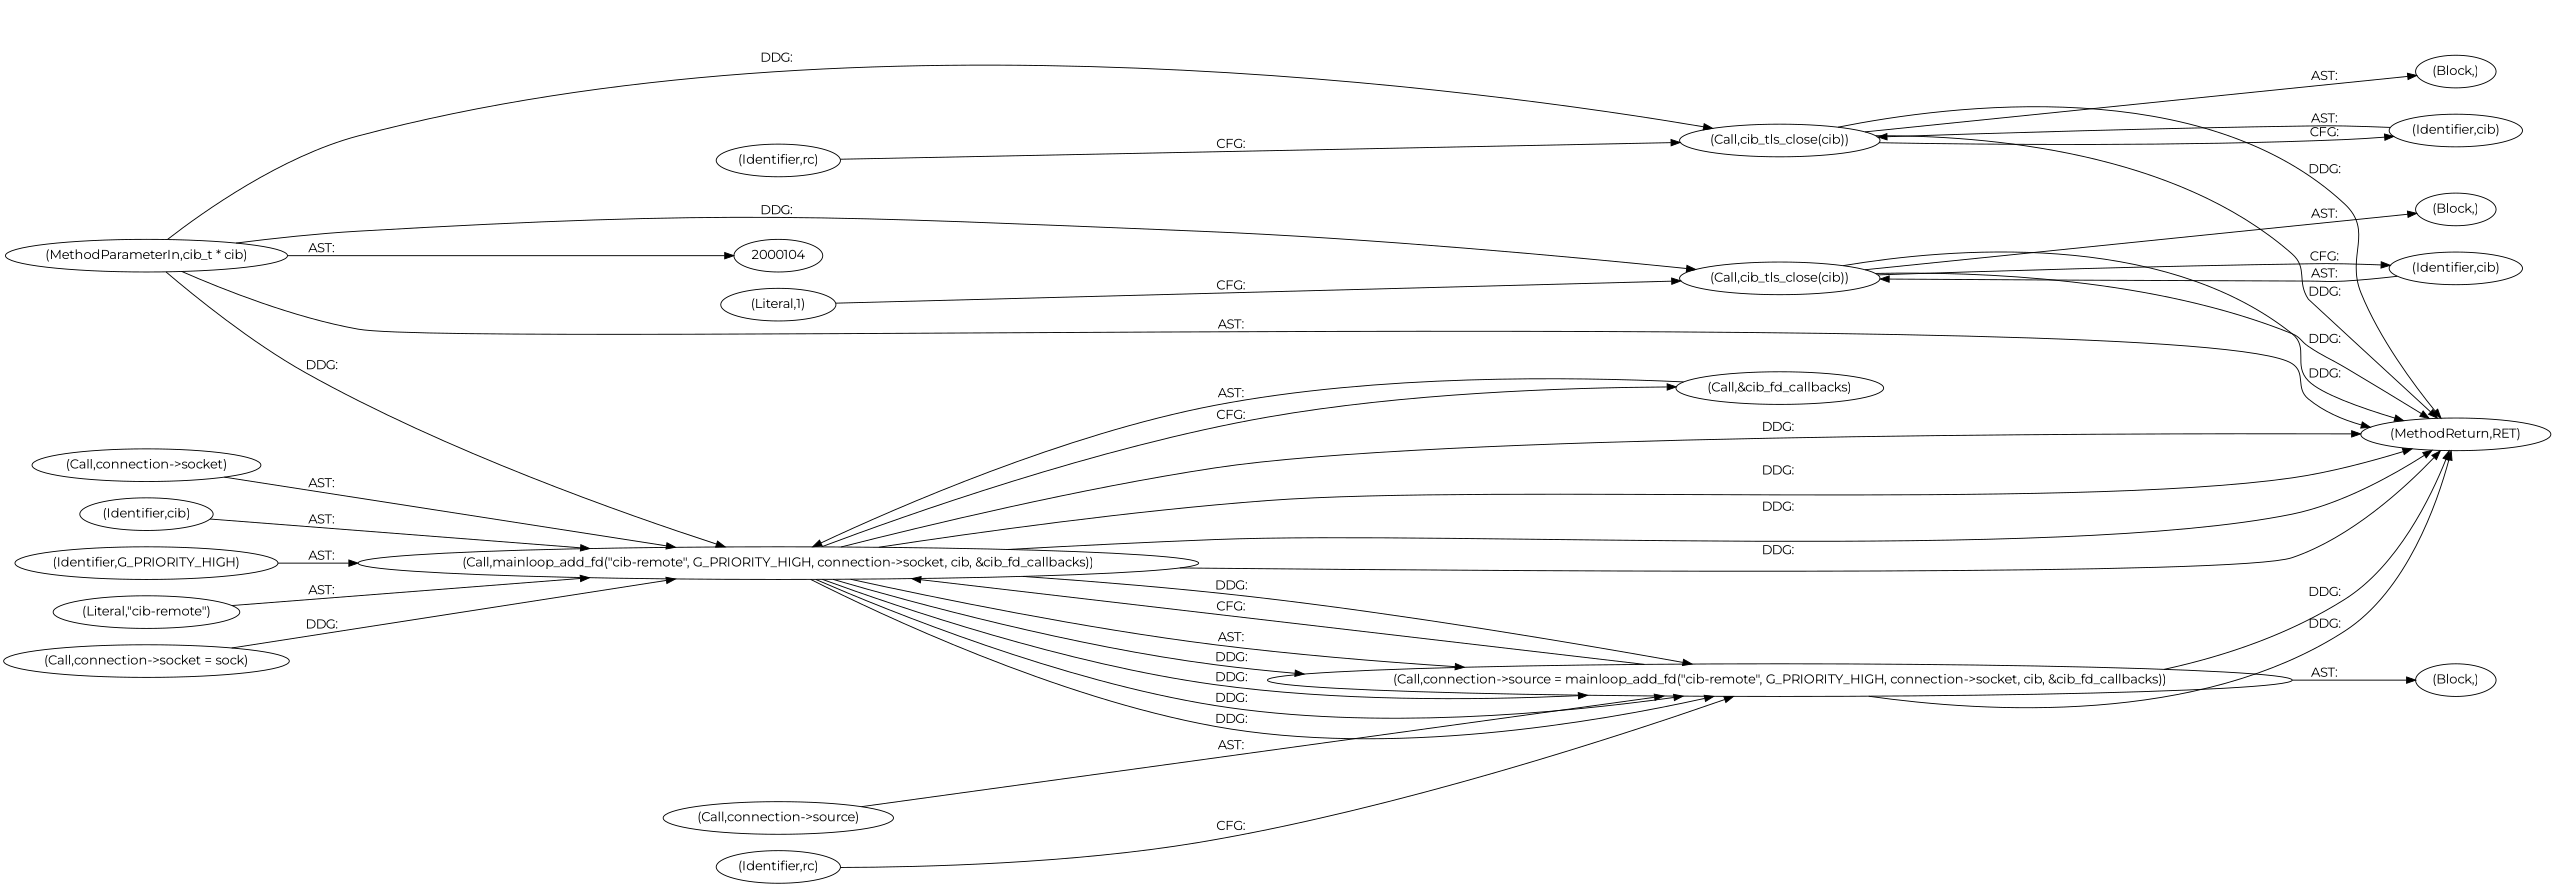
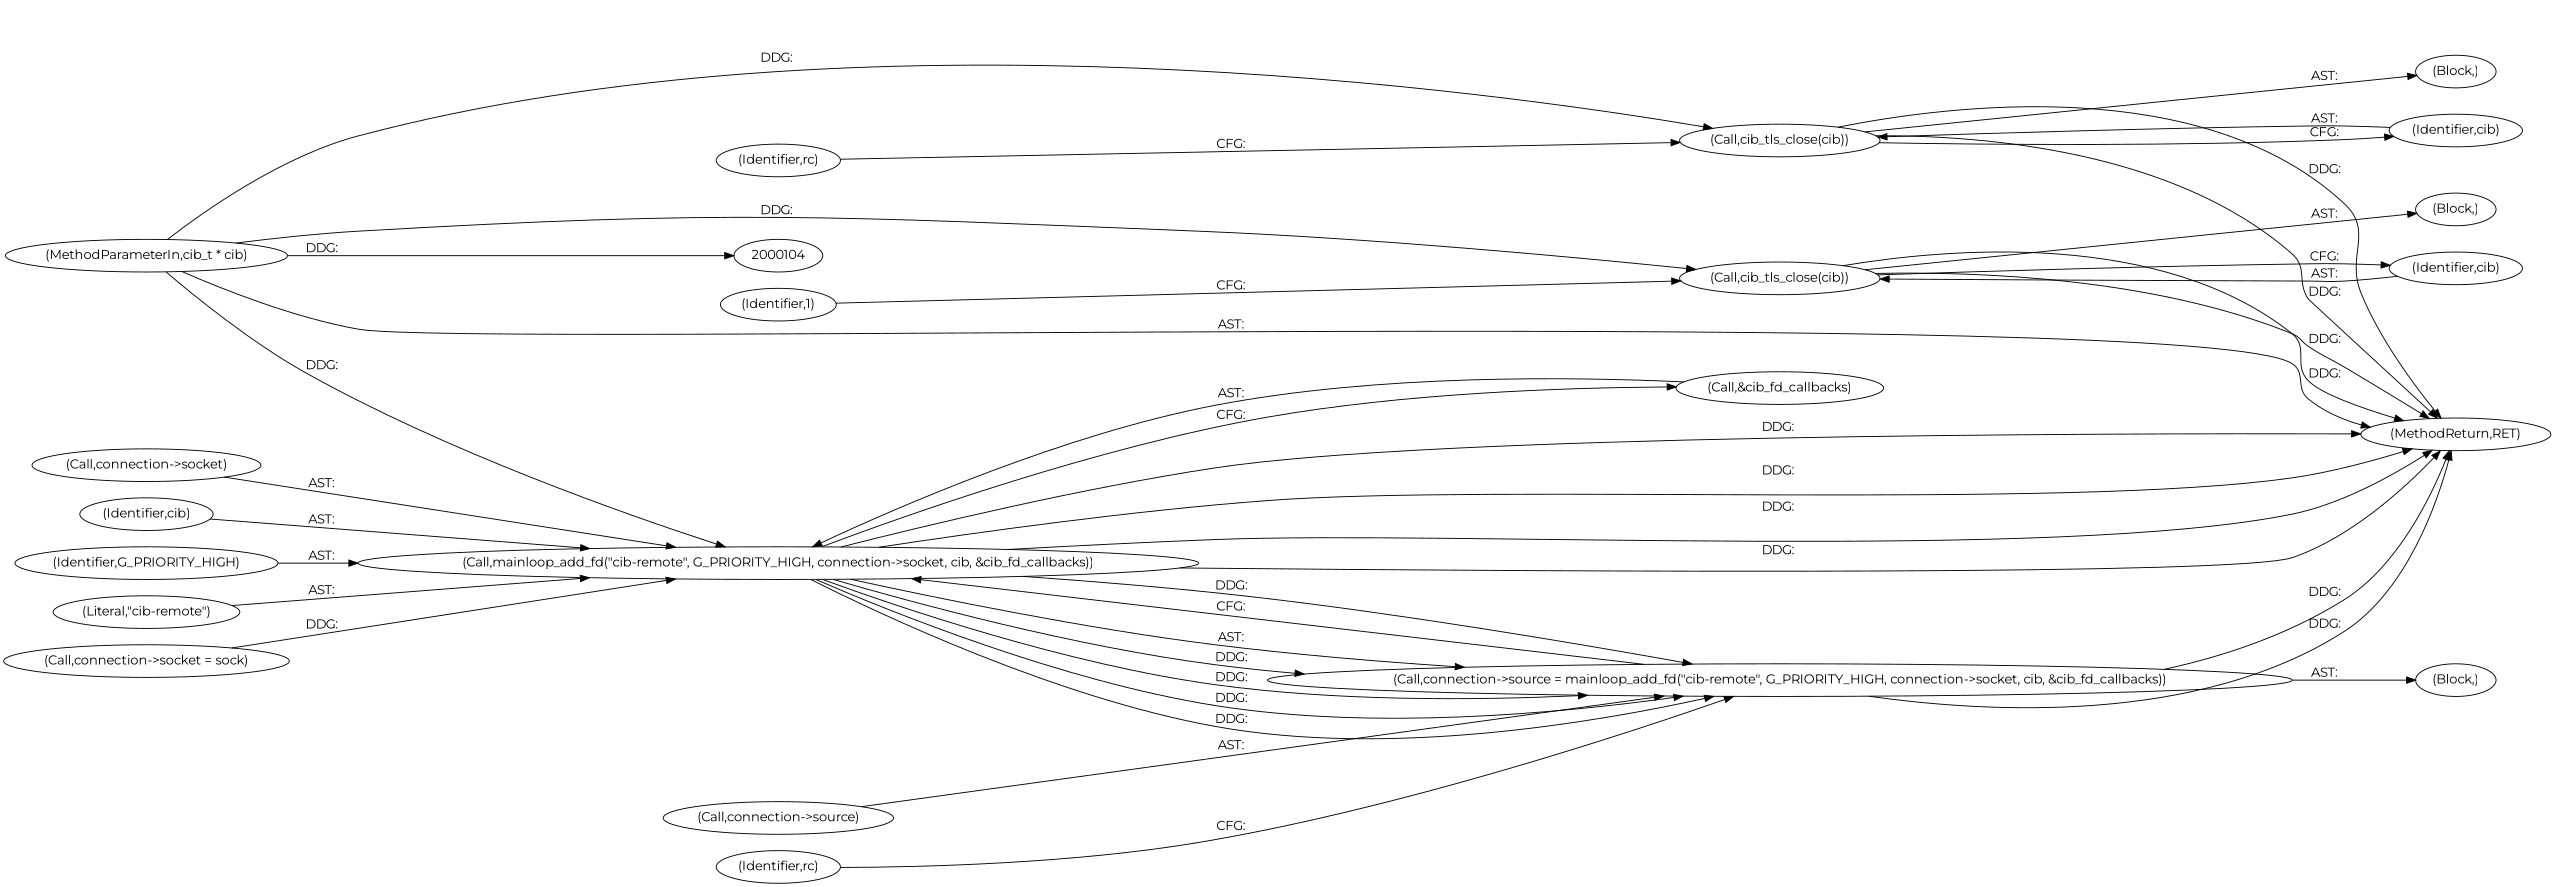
edge "(MethodParameterIn,cib_t * cib)" -> "2000104": label "AST: " -> "DDG: "
node "(Literal,1)": label "(Literal,1)" -> "(Identifier,1)"
